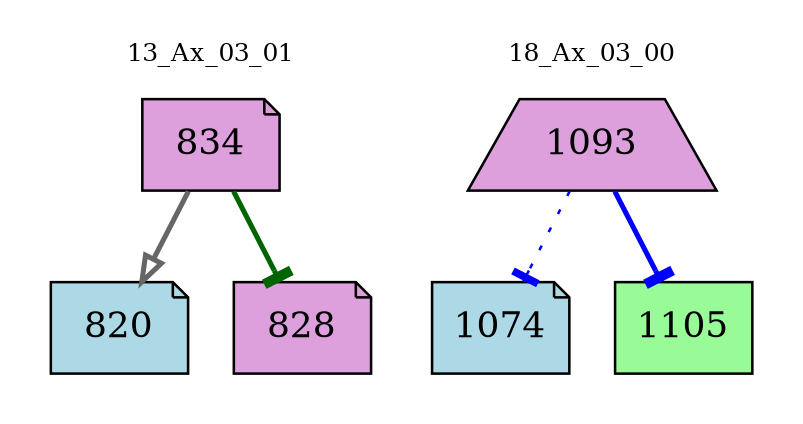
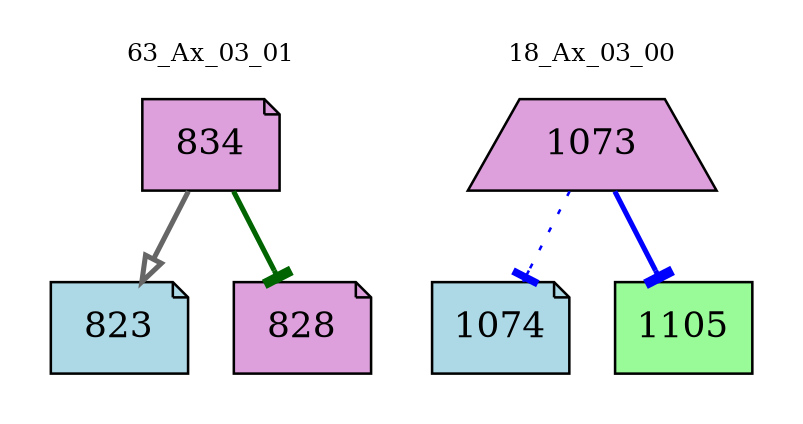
cluster "13_Ax_03_01": label "13_Ax_03_01" -> "63_Ax_03_01"
node "1093": label "1093" -> "1073"
node "820": label "820" -> "823"
